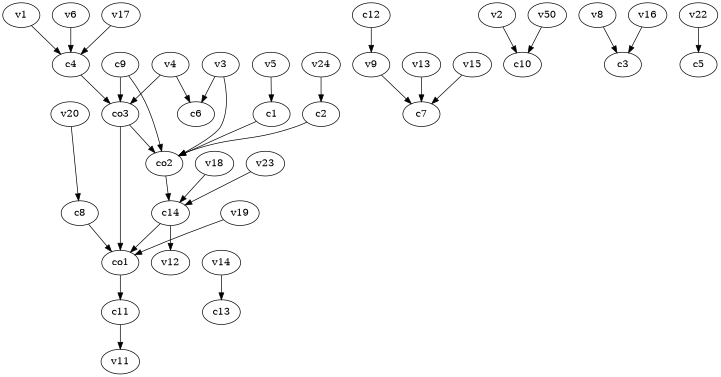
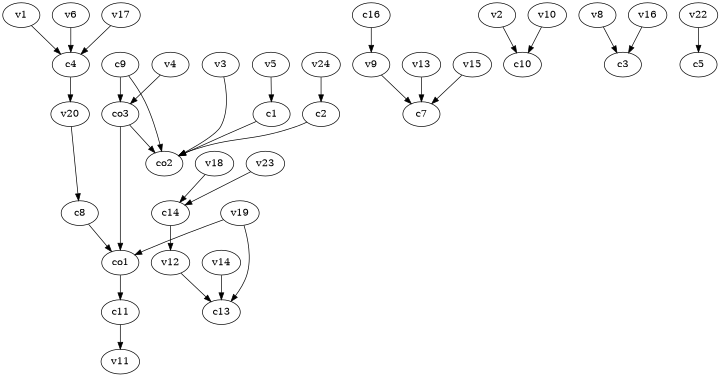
node "c12": label "c12" -> "c16"
node "v50": label "v50" -> "v10"
edge "c4" -> "co3": now "c4" -> "v20"
node "c6": removed
edge "co2" -> "c14": removed
edge "c14" -> "co1": removed
edge "v19" -> "c13": added
edge "v12" -> "c13": added
